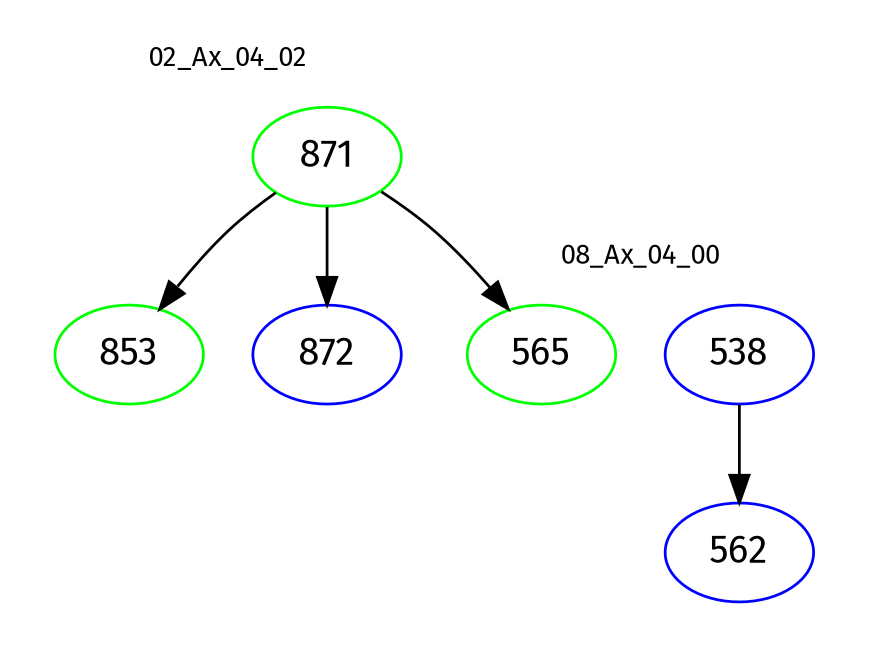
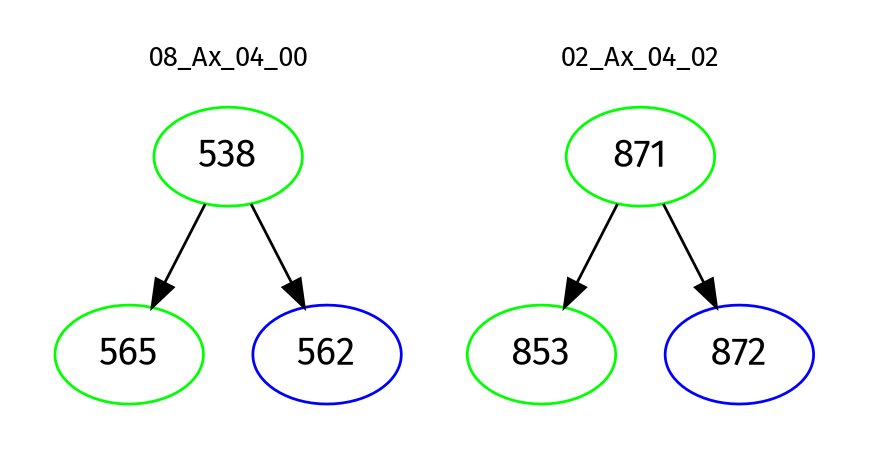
edge "871" -> "565": now "538" -> "565"
node "538": color blue -> green
